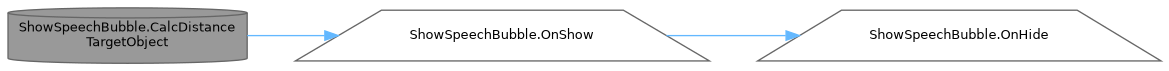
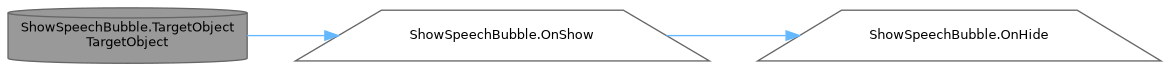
node "ShowSpeechBubble.CalcDistance TargetObject": label "ShowSpeechBubble.CalcDistance TargetObject" -> "ShowSpeechBubble.TargetObject TargetObject"
